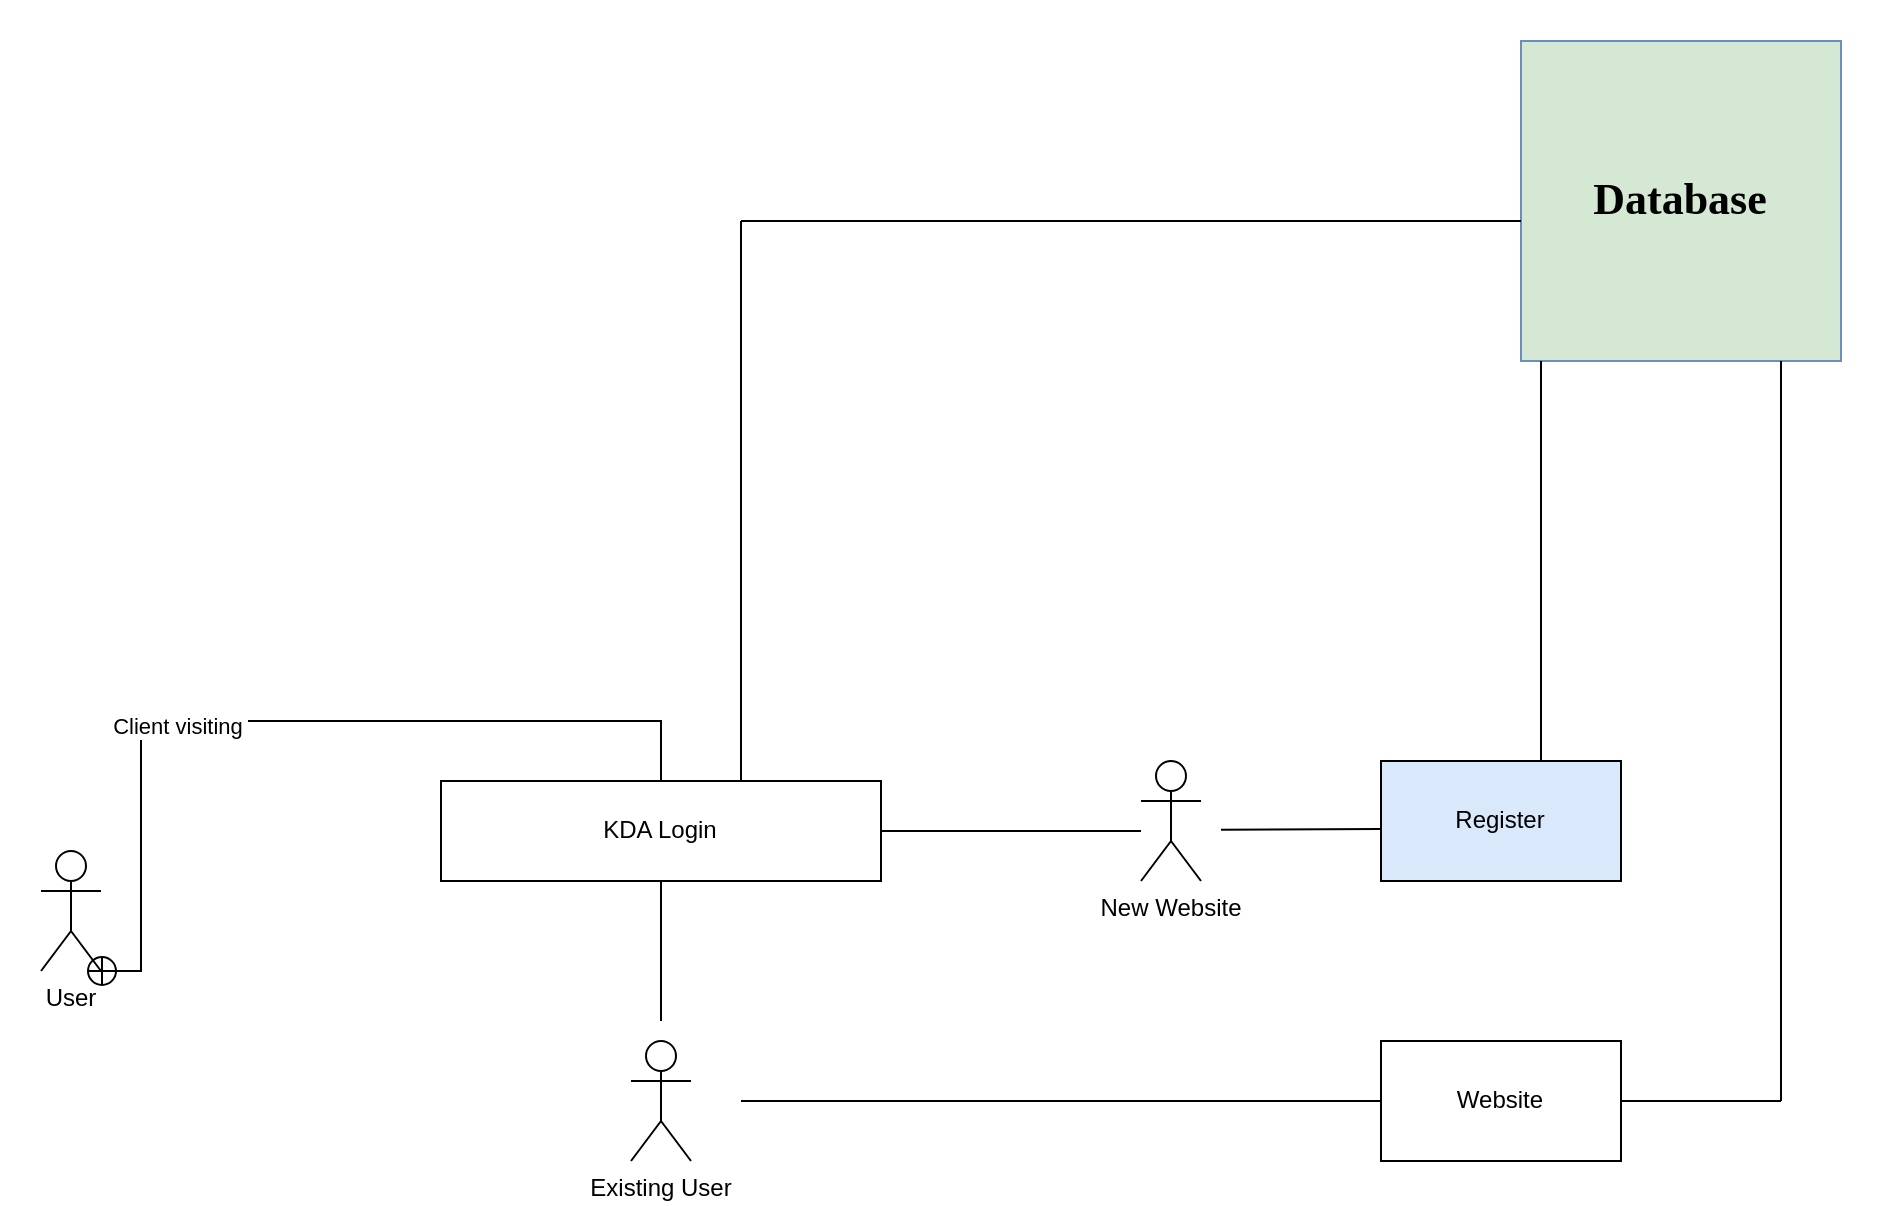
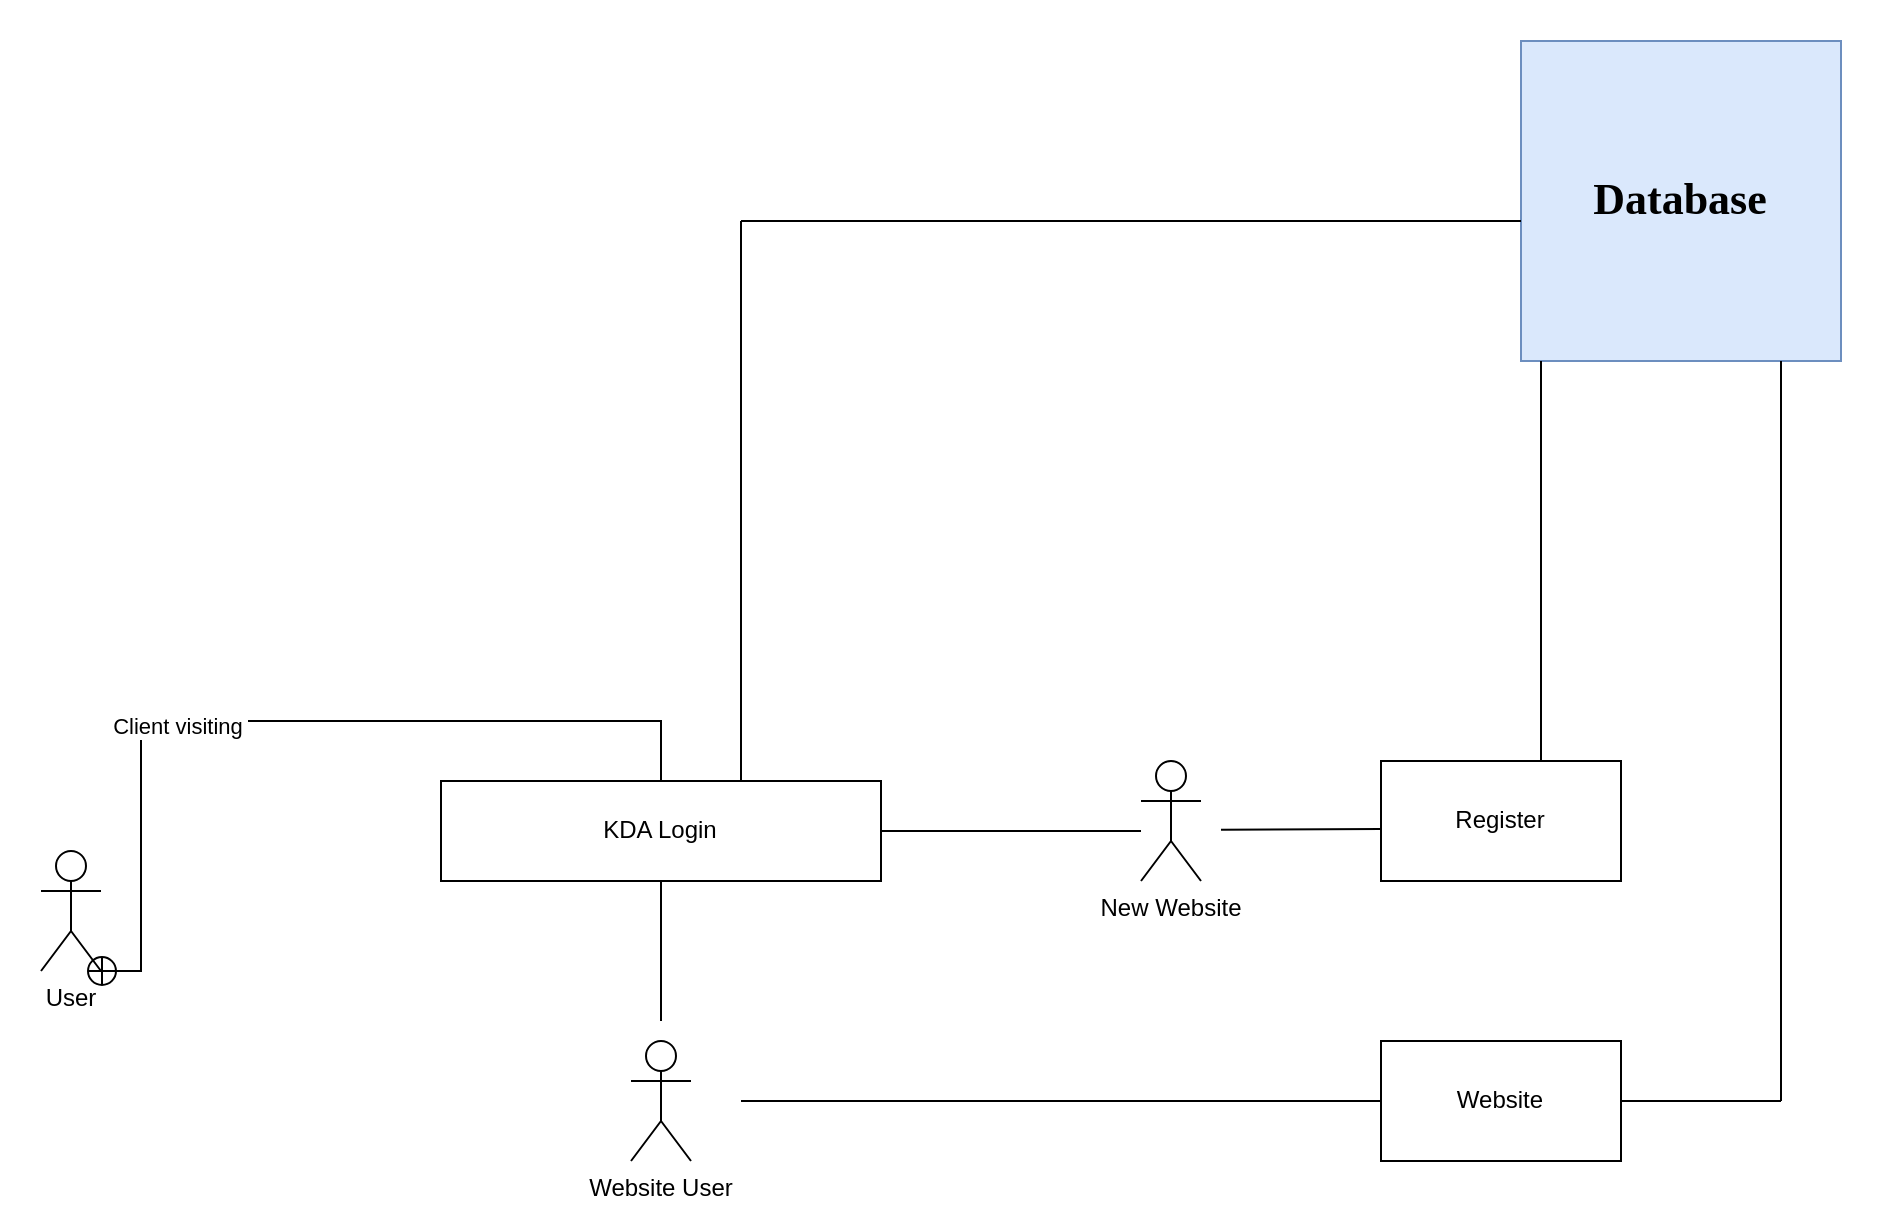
node "Database": fillcolor #d5e8d4 -> #dae8fc
node "Register": fillcolor #dae8fc -> #ffffff
node "Existing User": label "Existing User" -> "Website User"
